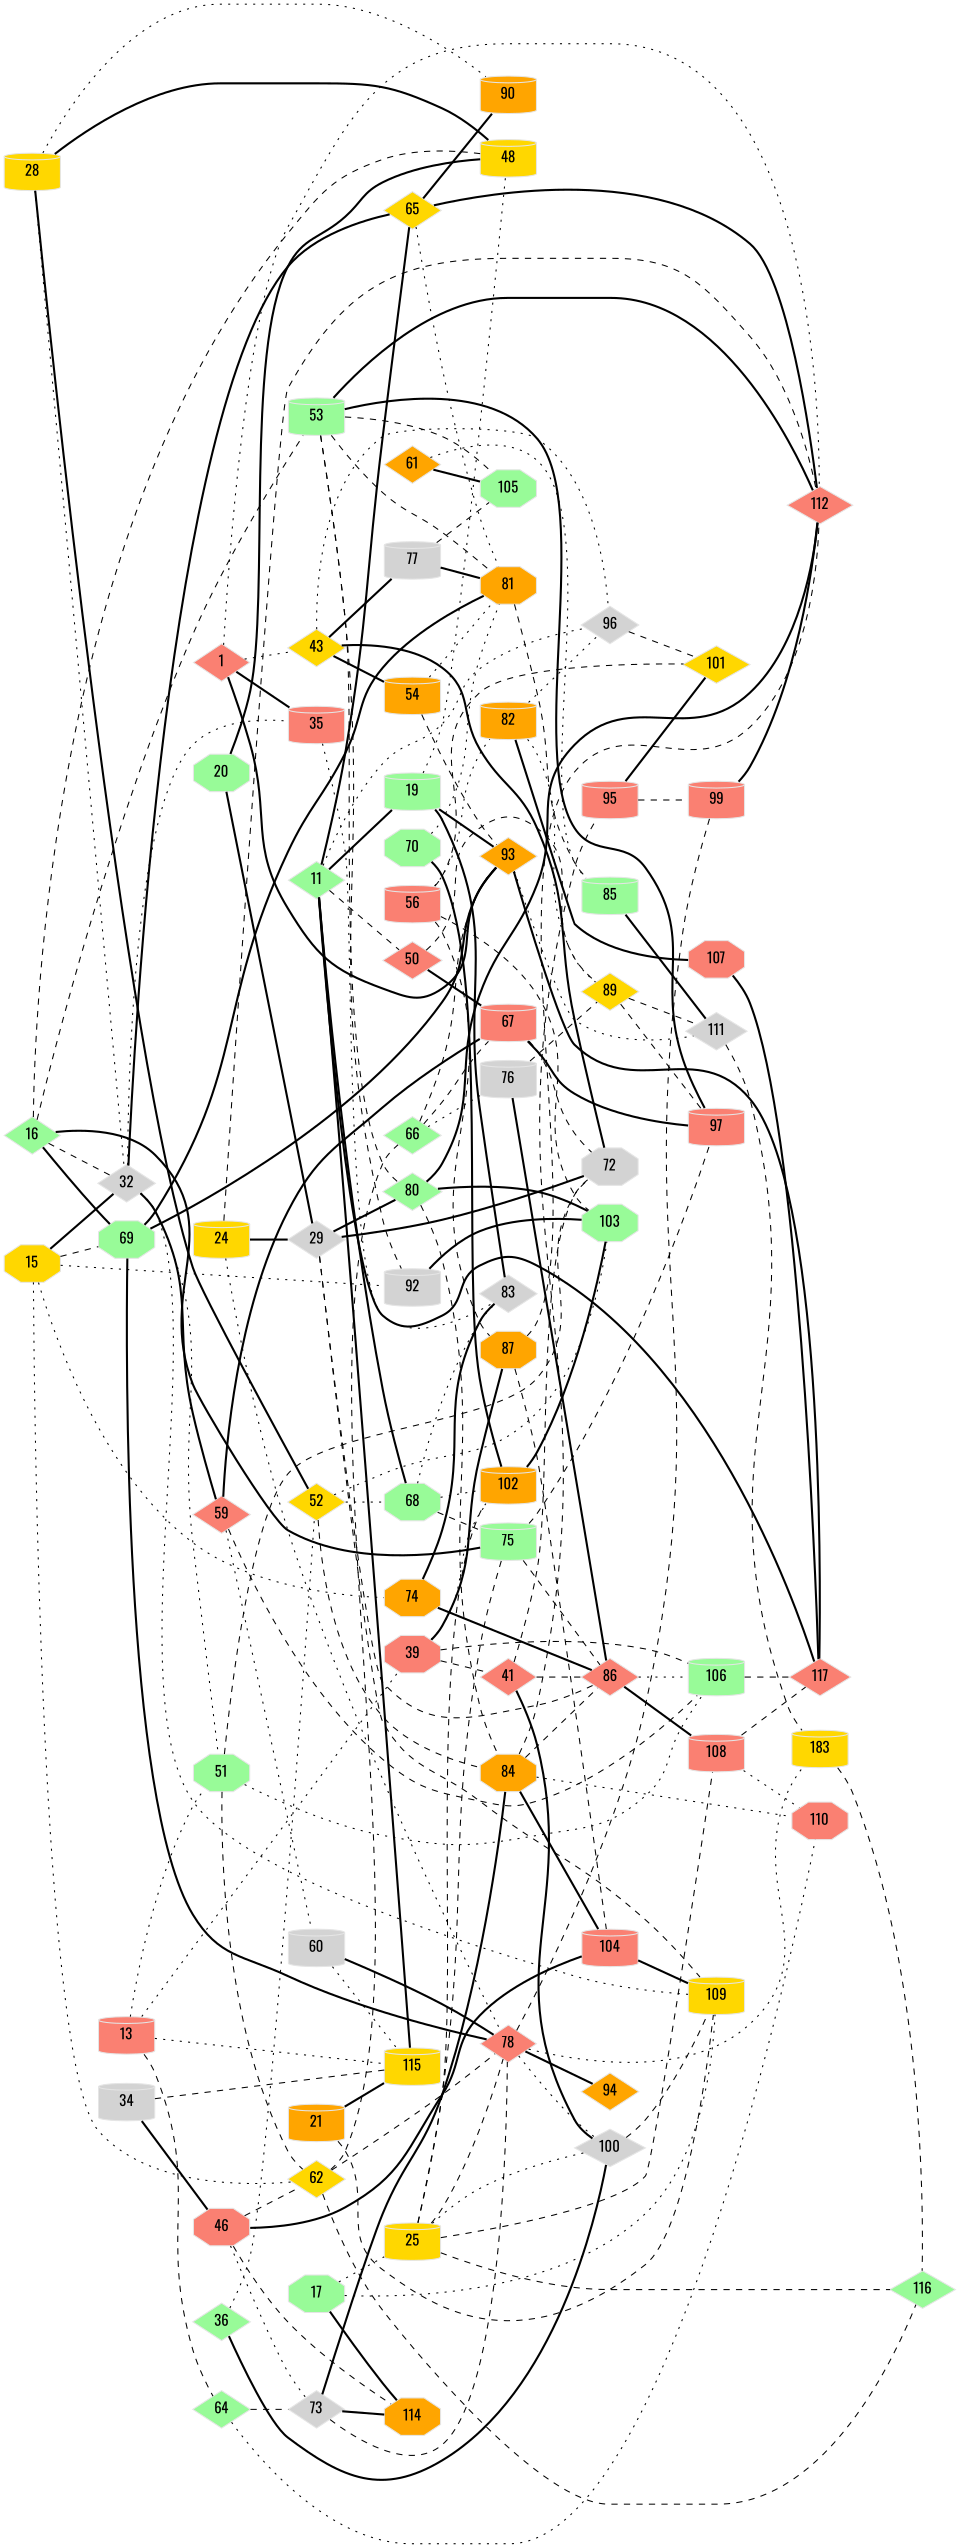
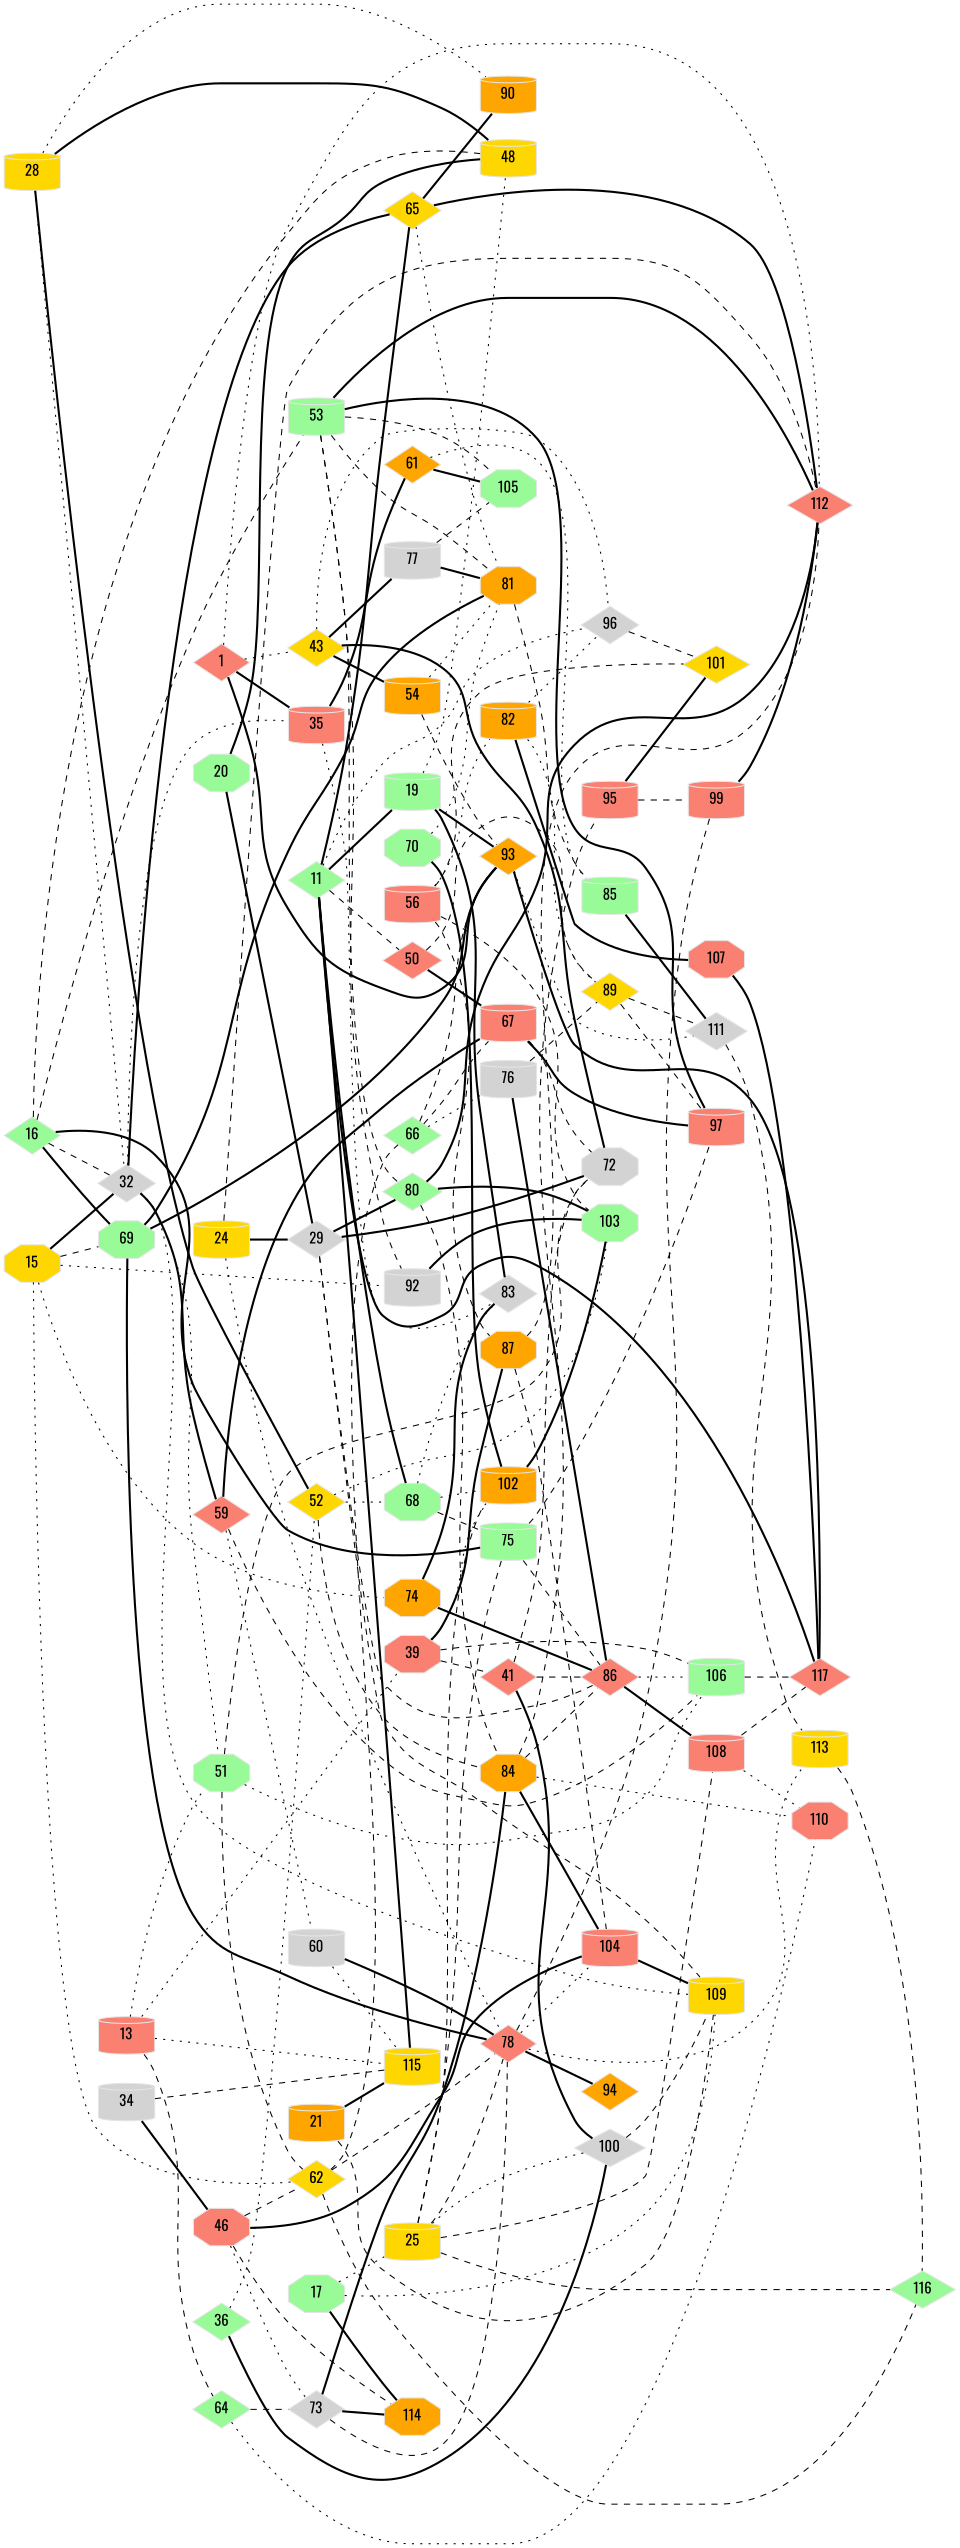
edge "61" -- "35": added
node "183": label "183" -> "113"
edge "78" -- "100": now "78" -- "104"
